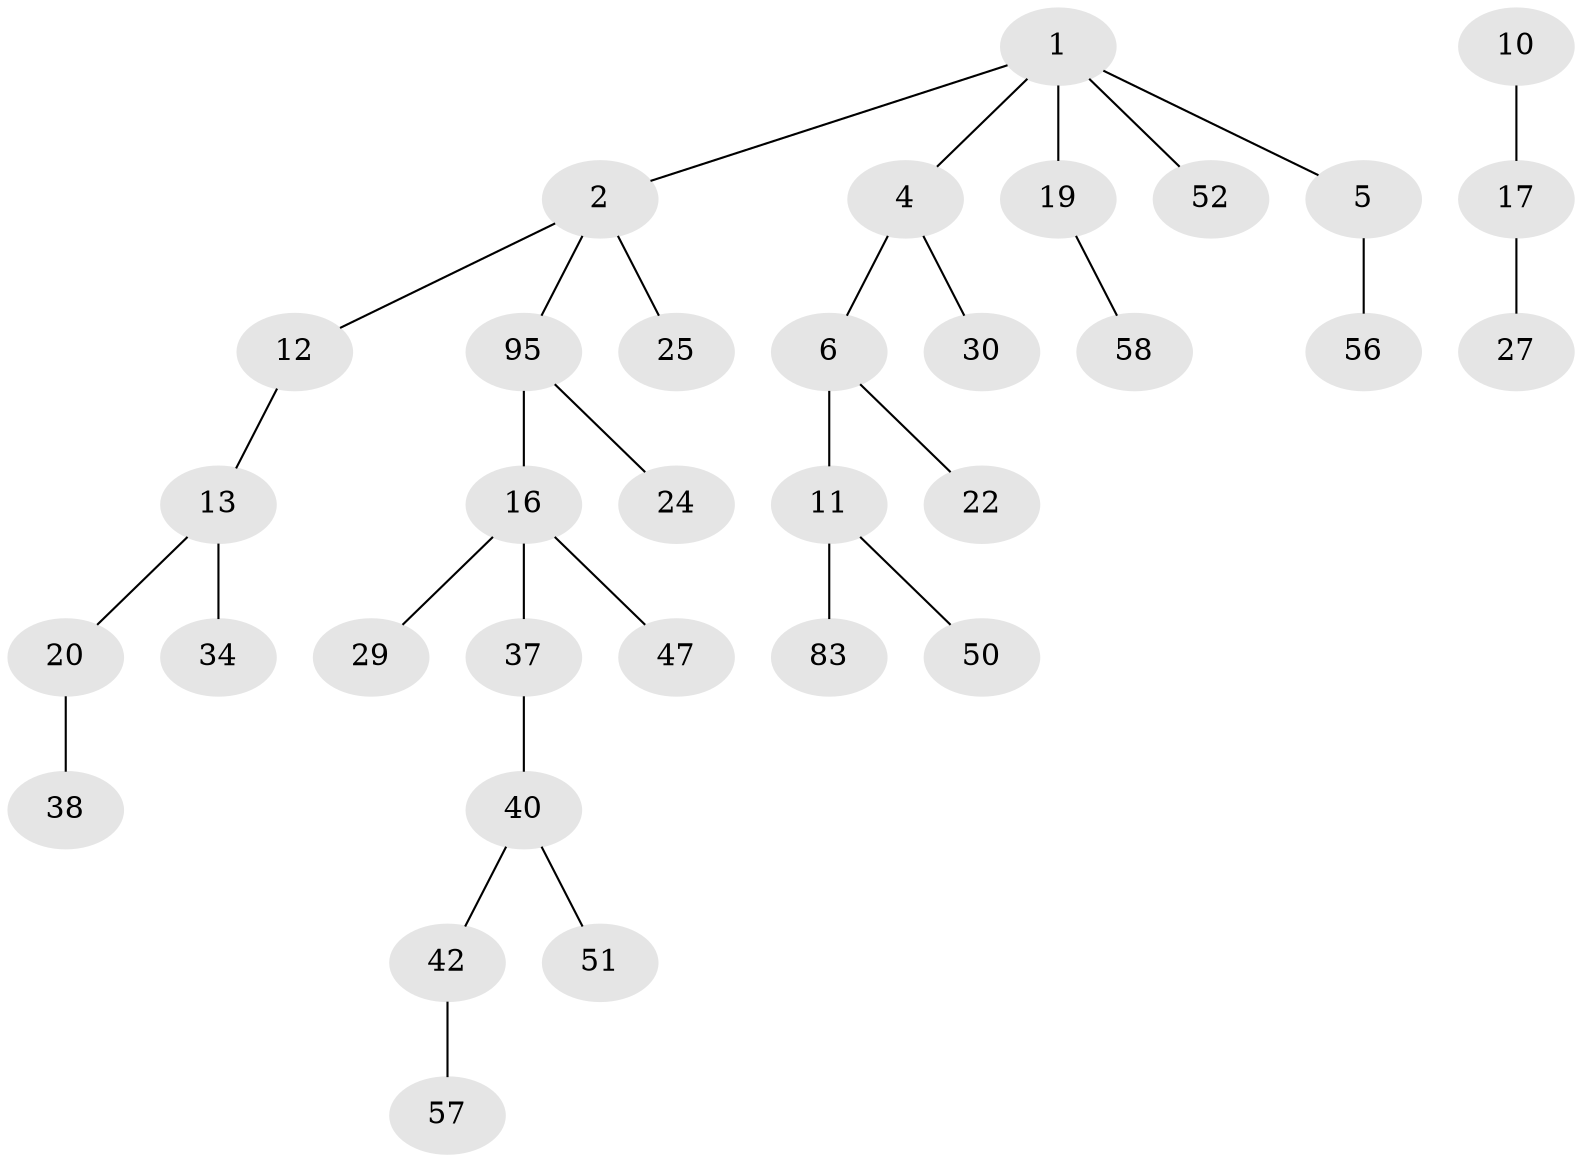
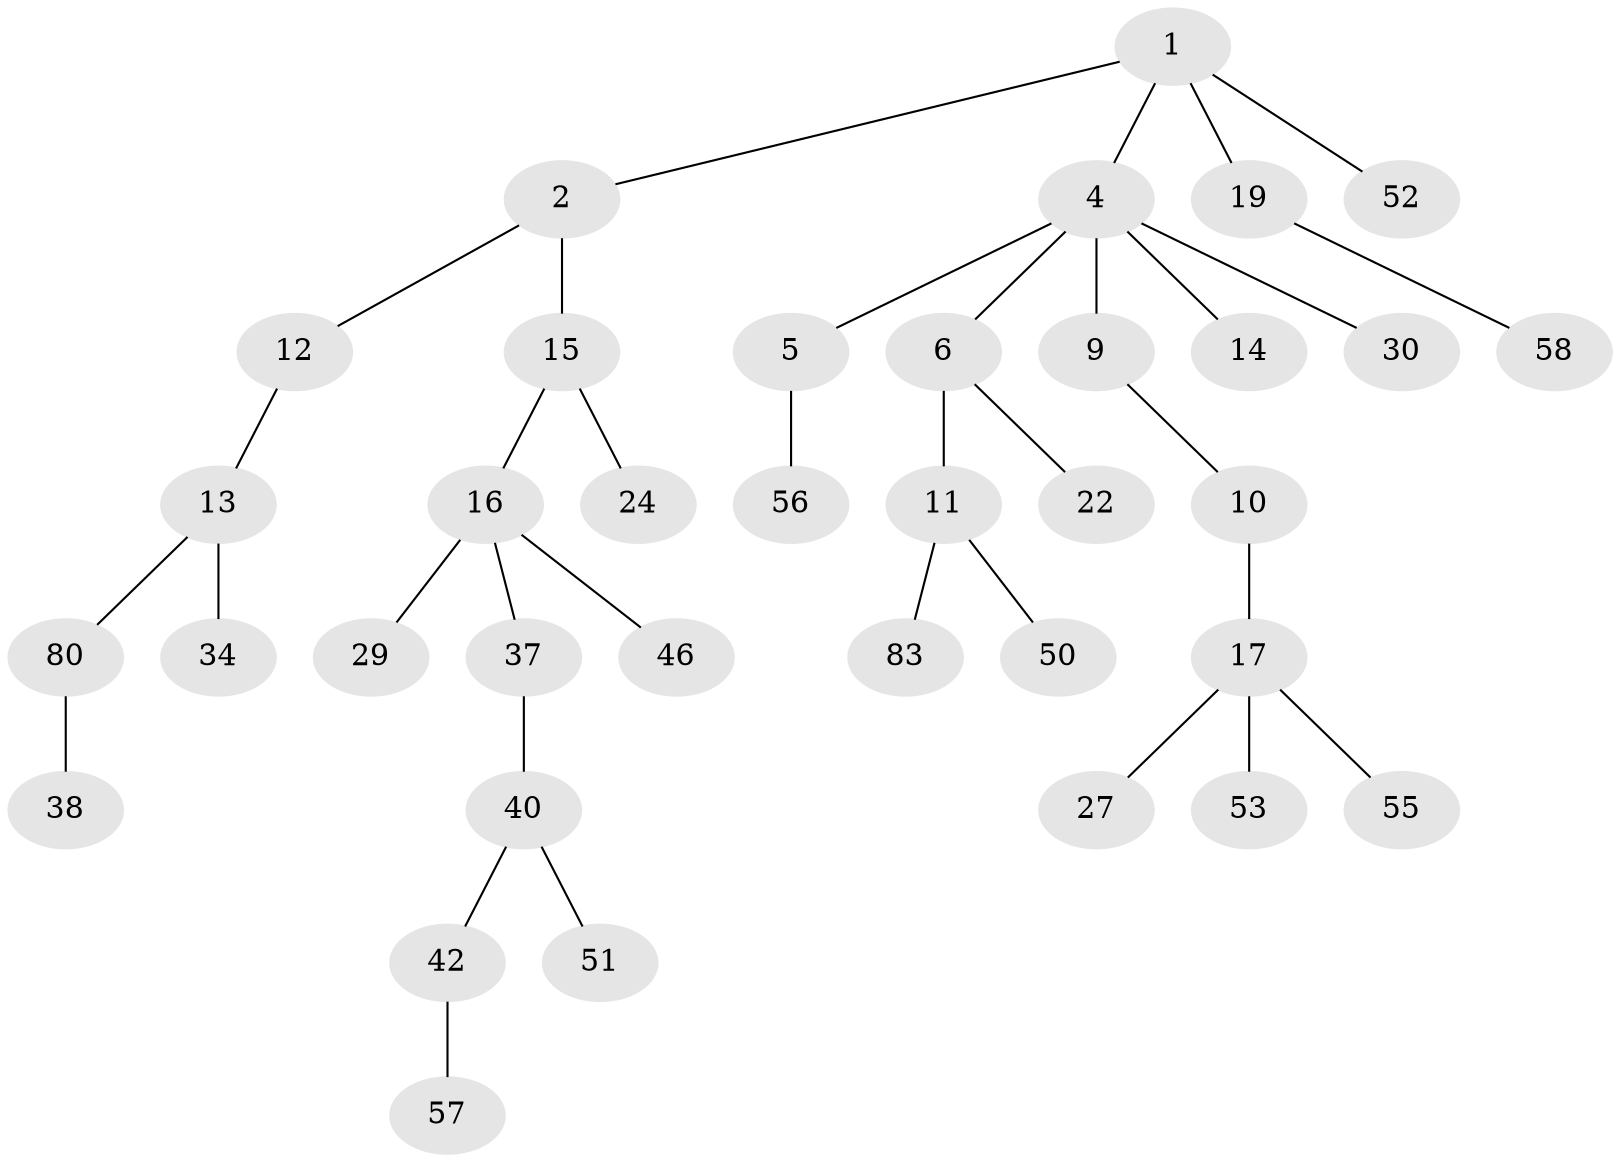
edge "1" -- "5": now "4" -- "5"
node "95": label "95" -> "15"
node "25": removed
node "9": added
node "14": added
node "20": label "20" -> "80"
node "47": label "47" -> "46"
node "53": added
node "55": added
